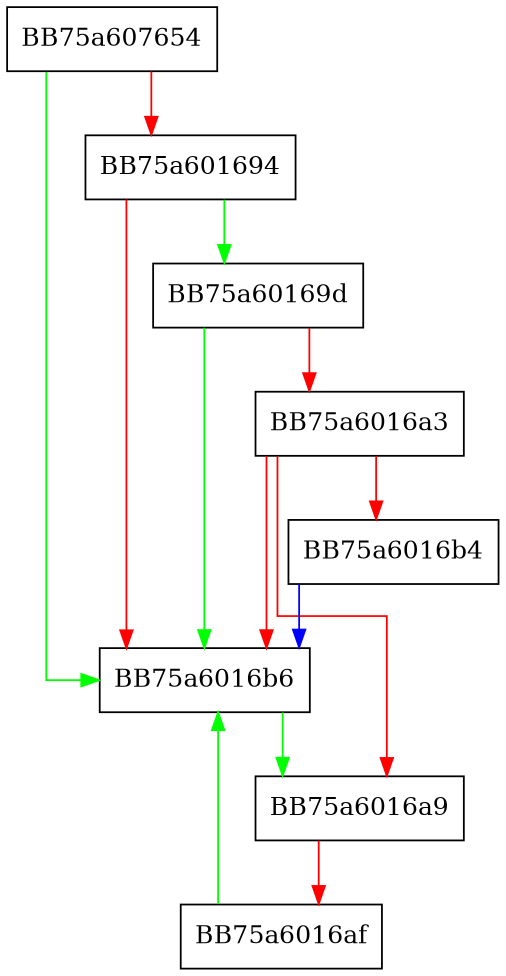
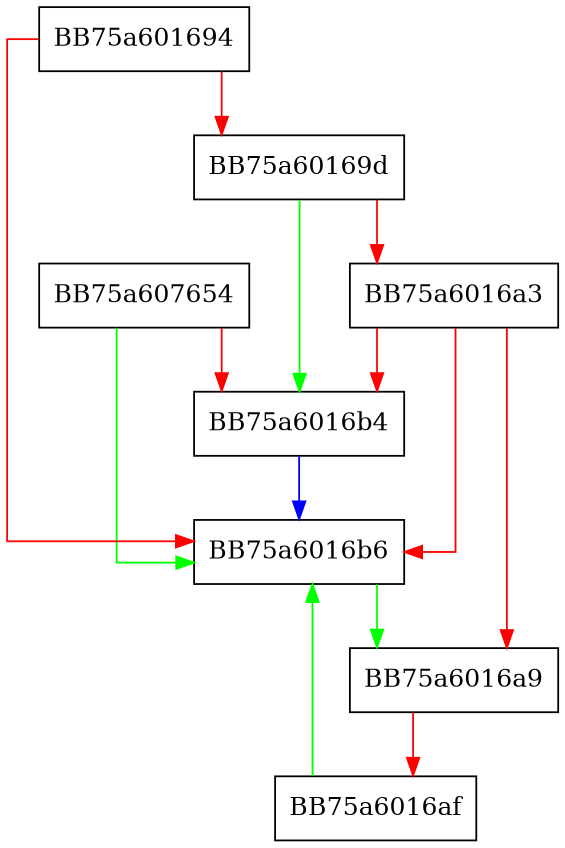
edge "BB75a607654" -> "BB75a601694": now "BB75a607654" -> "BB75a6016b4"
edge "BB75a601694" -> "BB75a60169d": color green -> red
edge "BB75a60169d" -> "BB75a6016b6": now "BB75a60169d" -> "BB75a6016b4"
